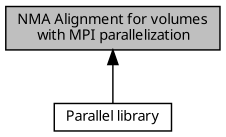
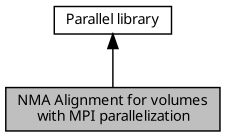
edge "Parallel library" -> "NMA Alignment for volumes with MPI parallelization": reversed
